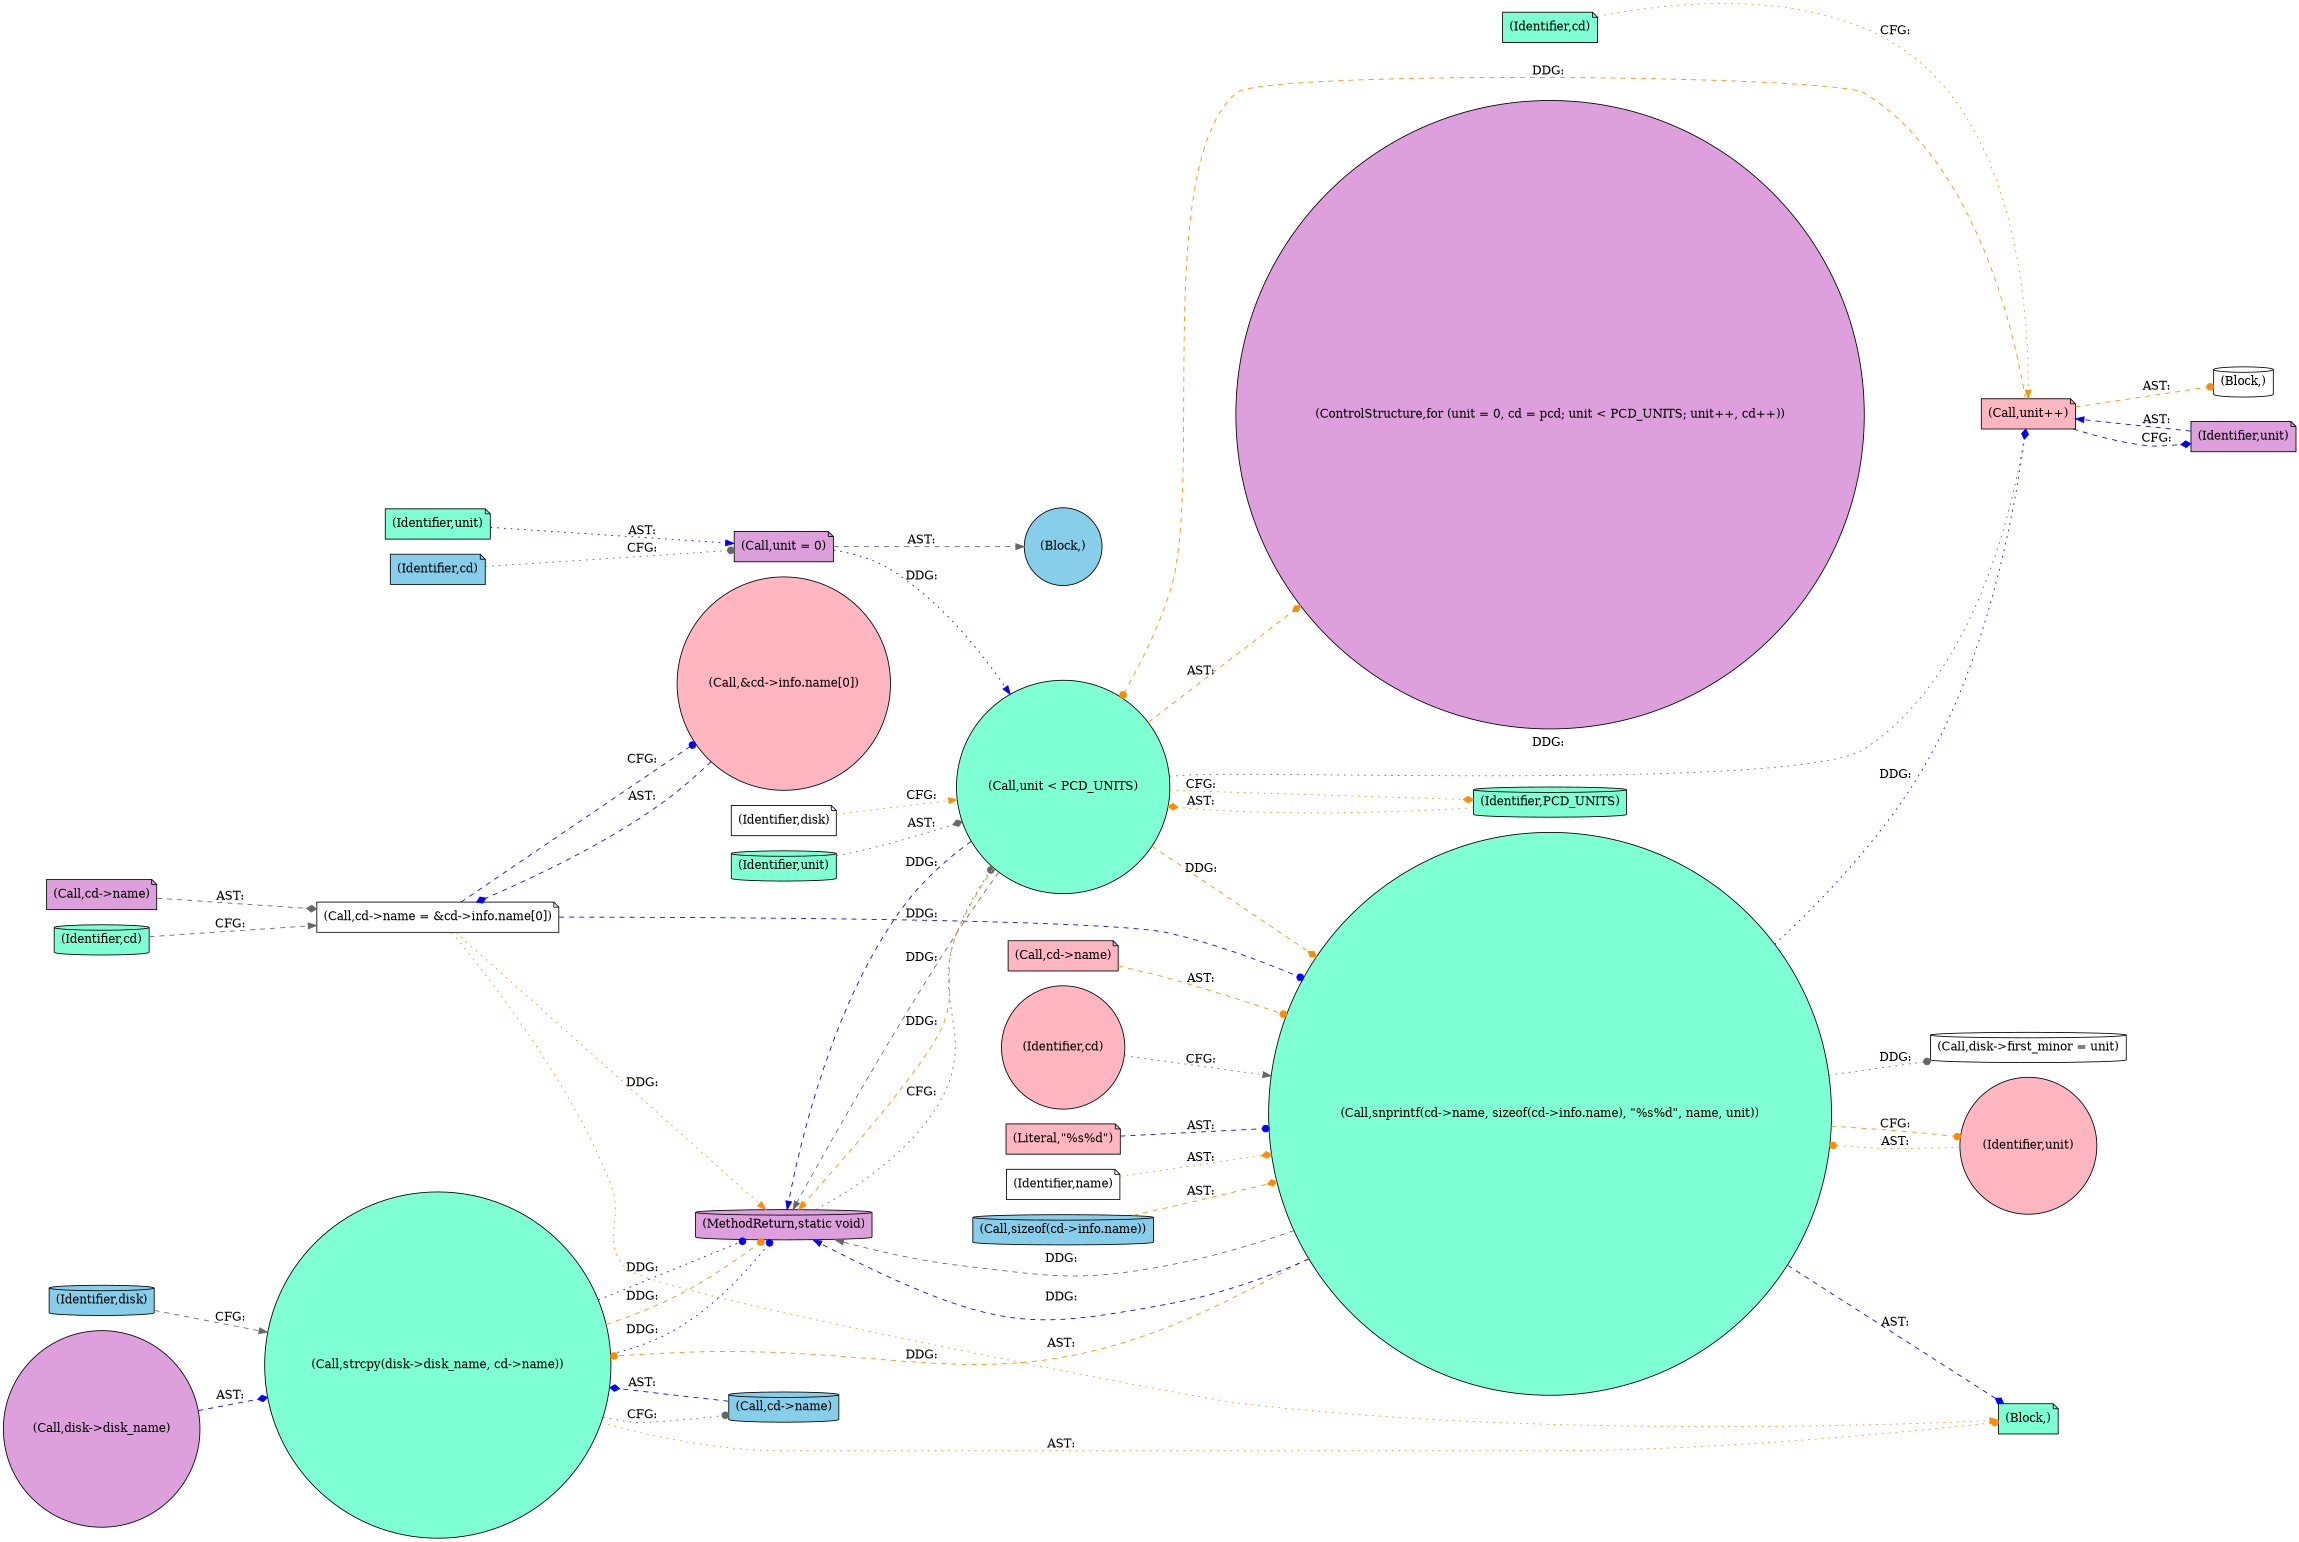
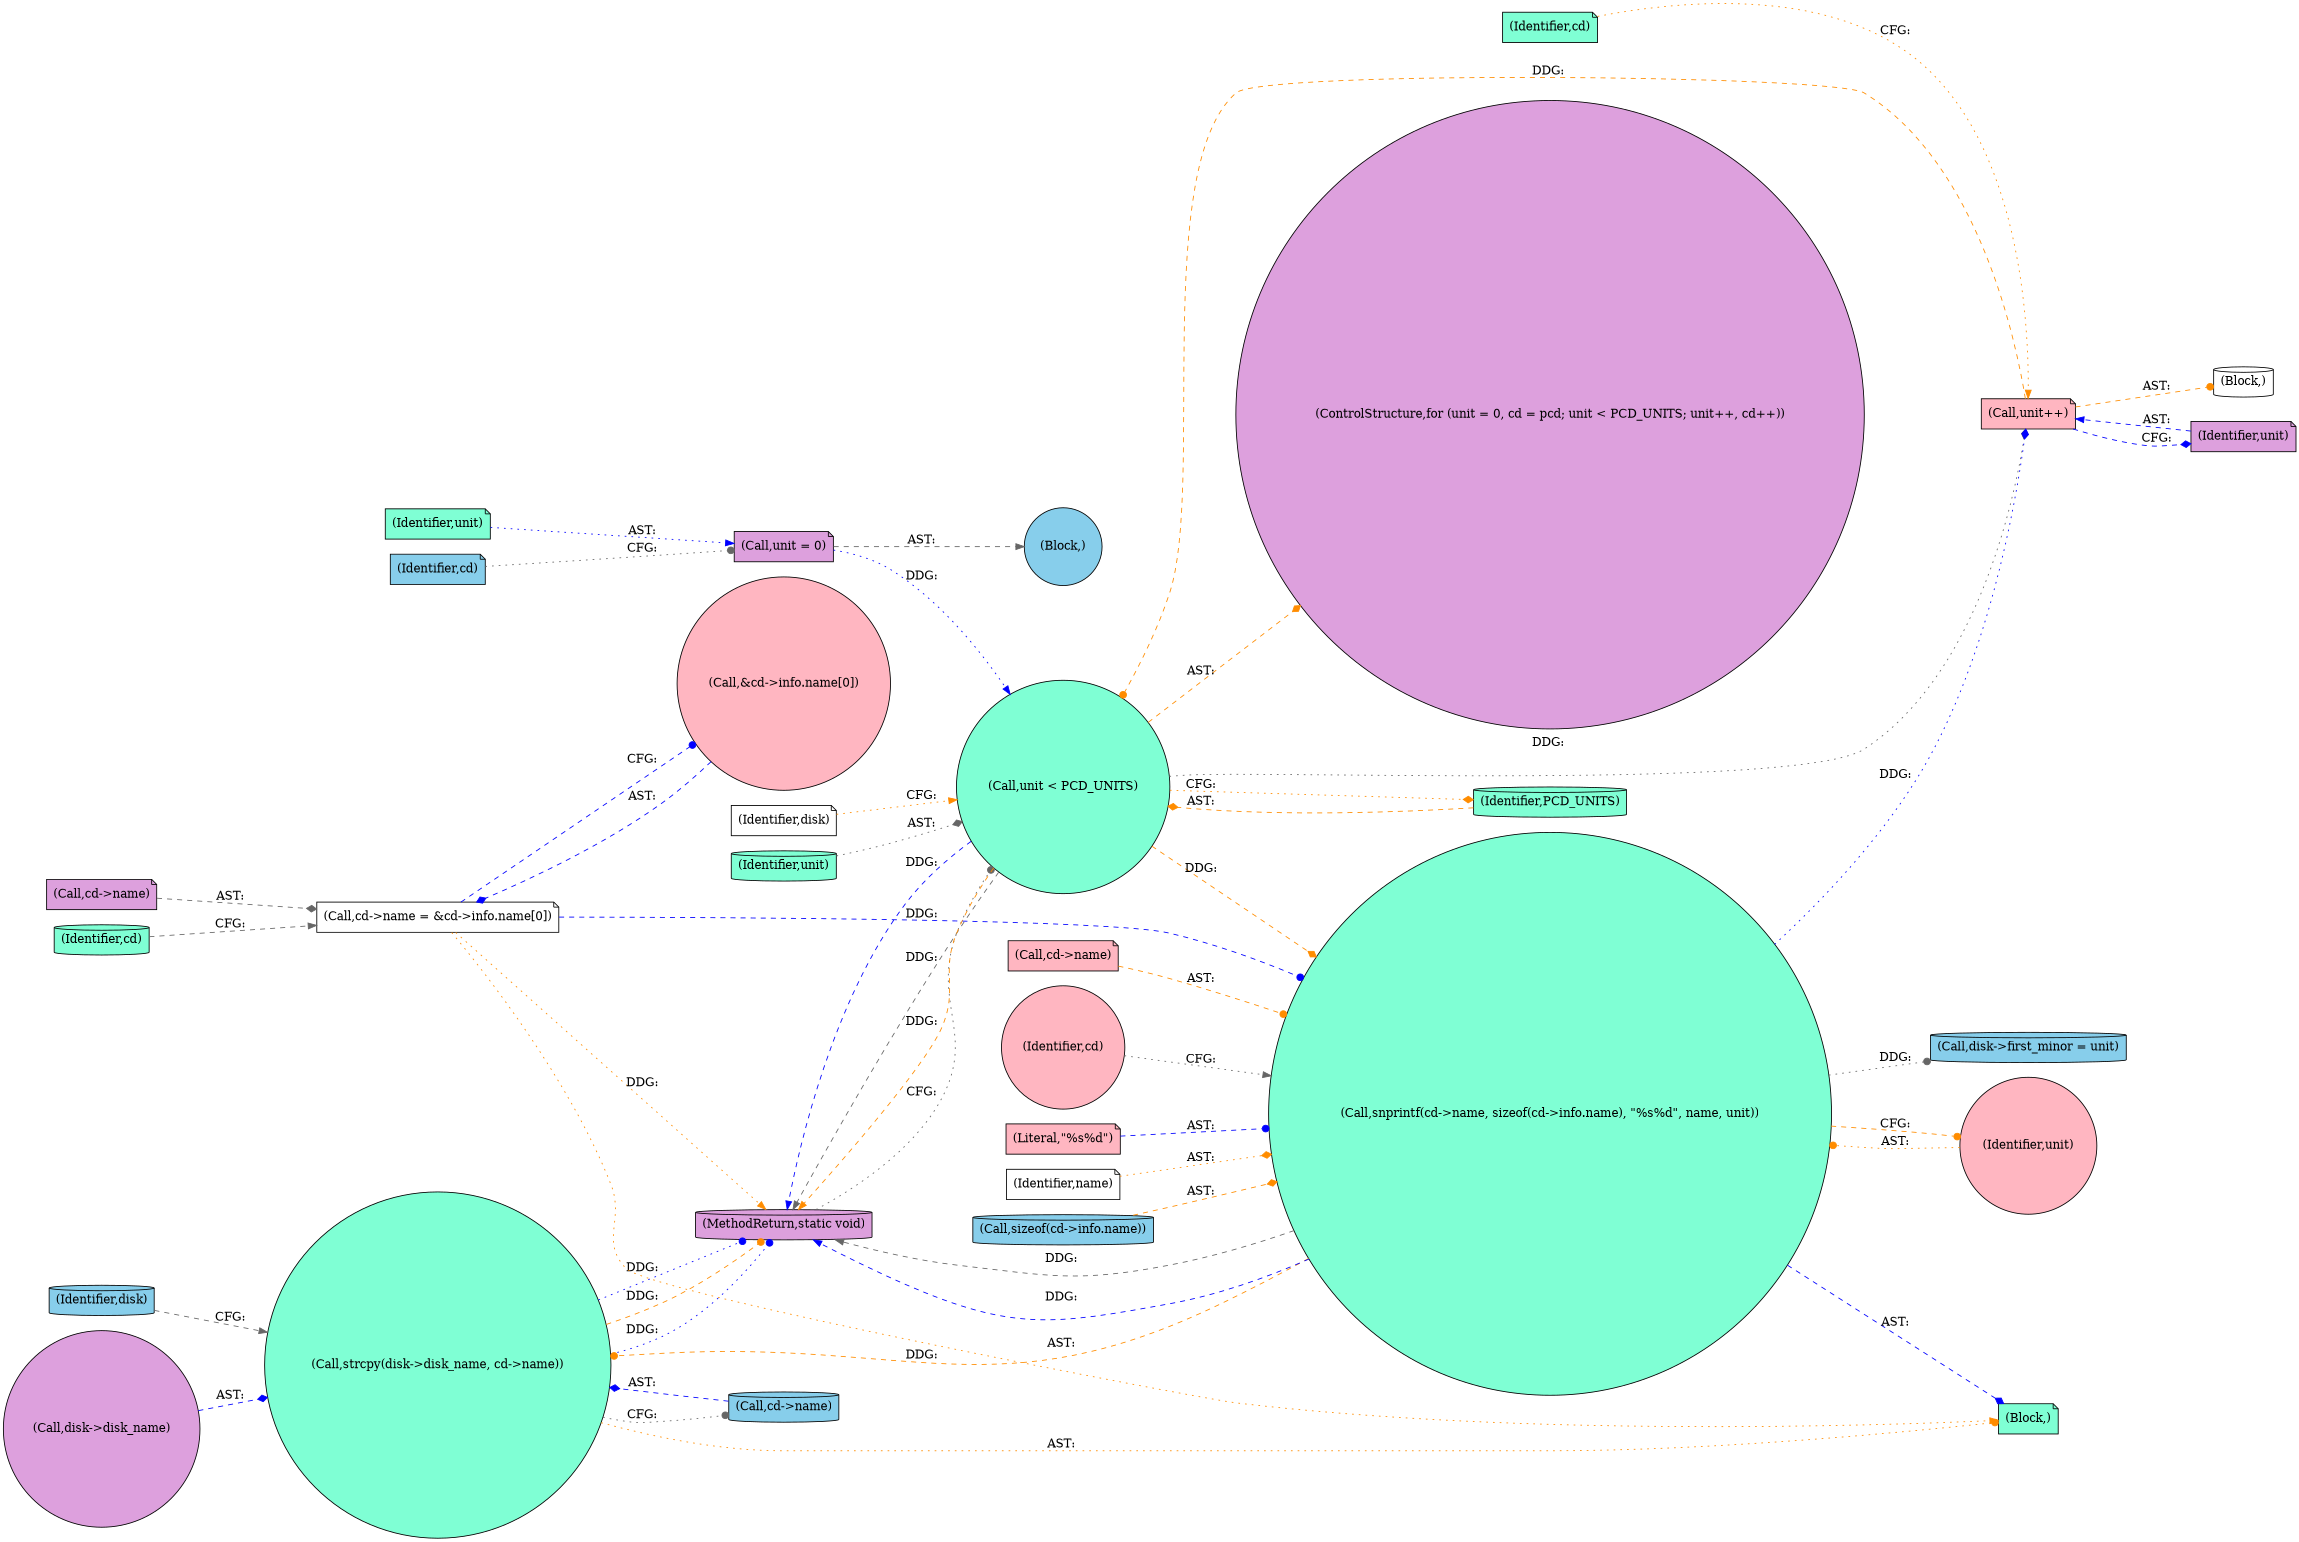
edge "(Identifier,PCD_UNITS)" -> "(Call,unit < PCD_UNITS)": style dotted -> dashed
node "(Call,disk->first_minor = unit)": fillcolor white -> skyblue
